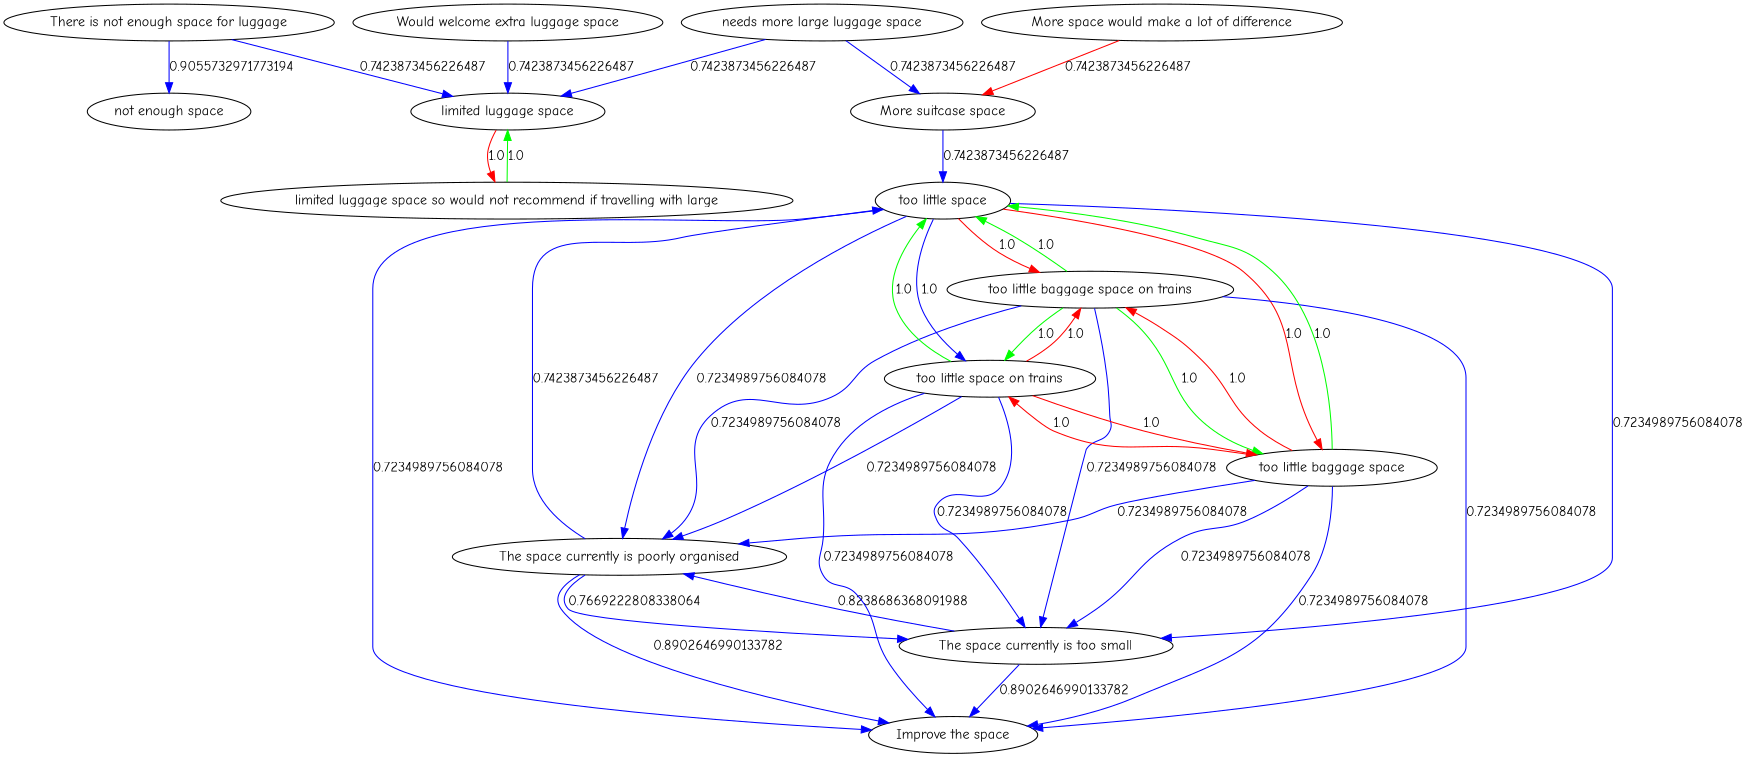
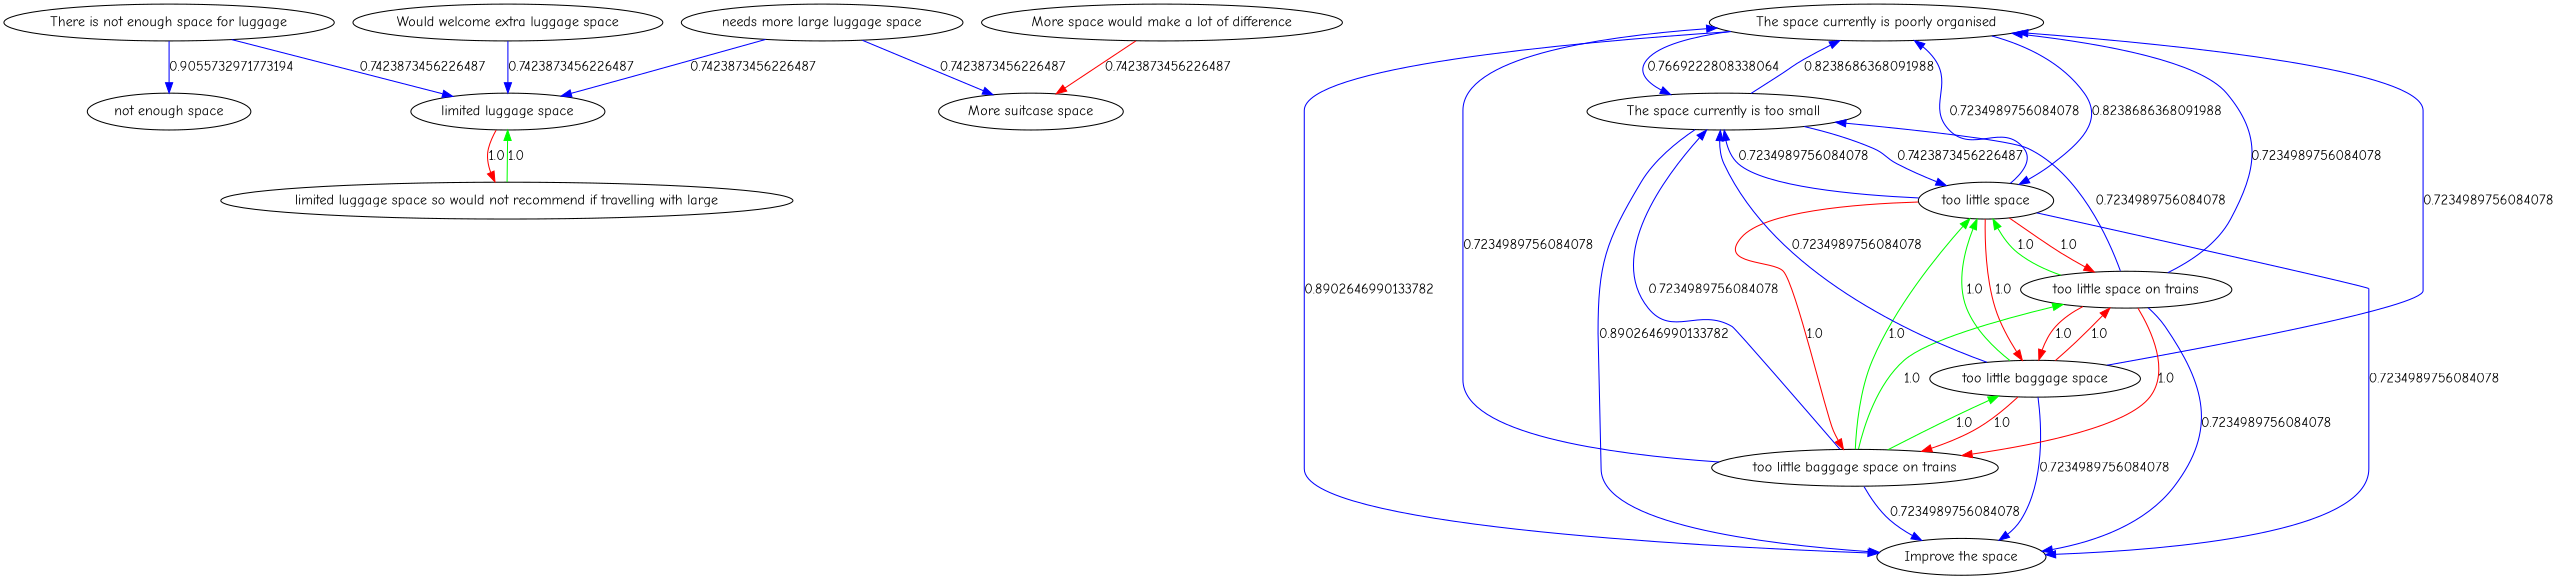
edge "More suitcase space" -> "too little space": now "The space currently is too small" -> "too little space"
edge "too little space" -> "too little space on trains": color blue -> red
edge "The space currently is poorly organised" -> "too little space": label "0.7423873456226487" -> "0.8238686368091988"
